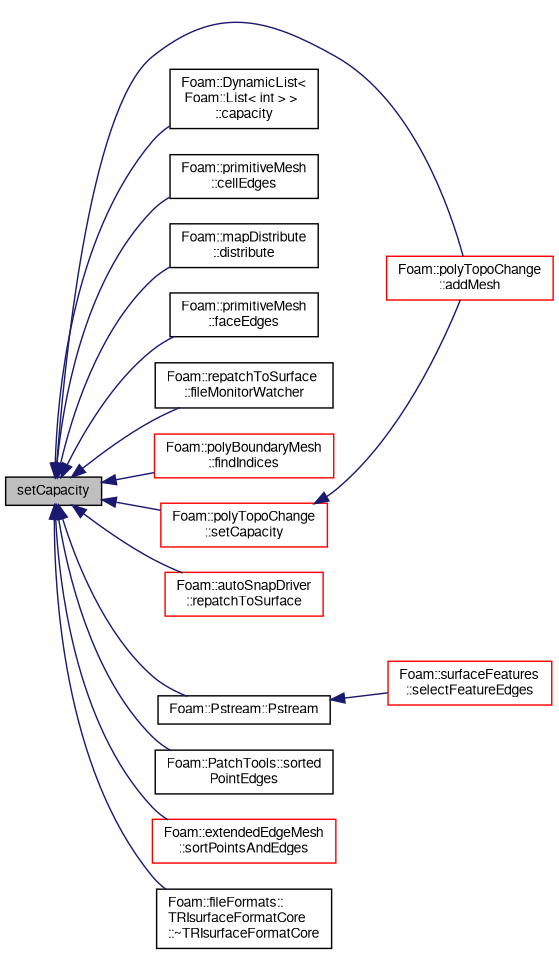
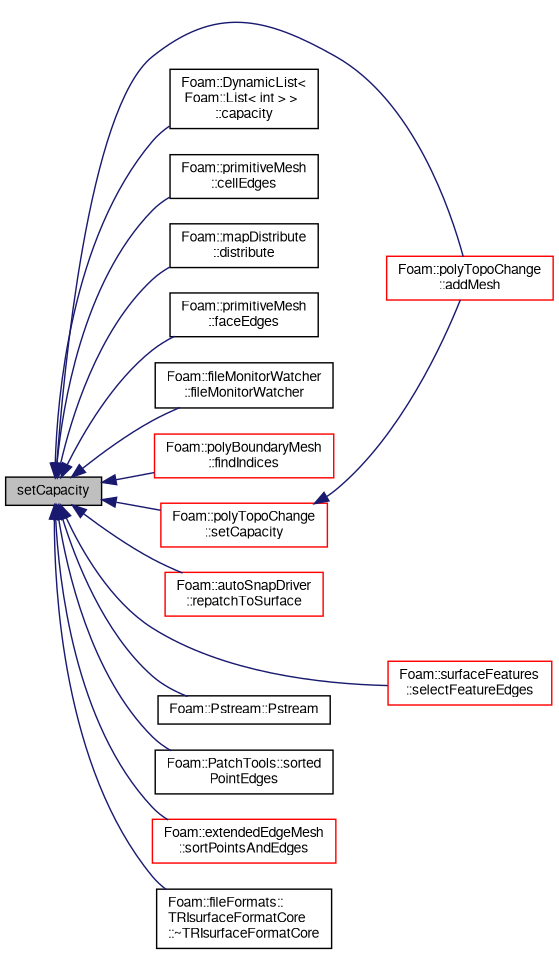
node "Foam::repatchToSurface ::fileMonitorWatcher": label "Foam::repatchToSurface ::fileMonitorWatcher" -> "Foam::fileMonitorWatcher ::fileMonitorWatcher"
edge "Foam::surfaceFeatures ::selectFeatureEdges" -> "Foam::Pstream::Pstream": now "Foam::surfaceFeatures ::selectFeatureEdges" -> "setCapacity"
